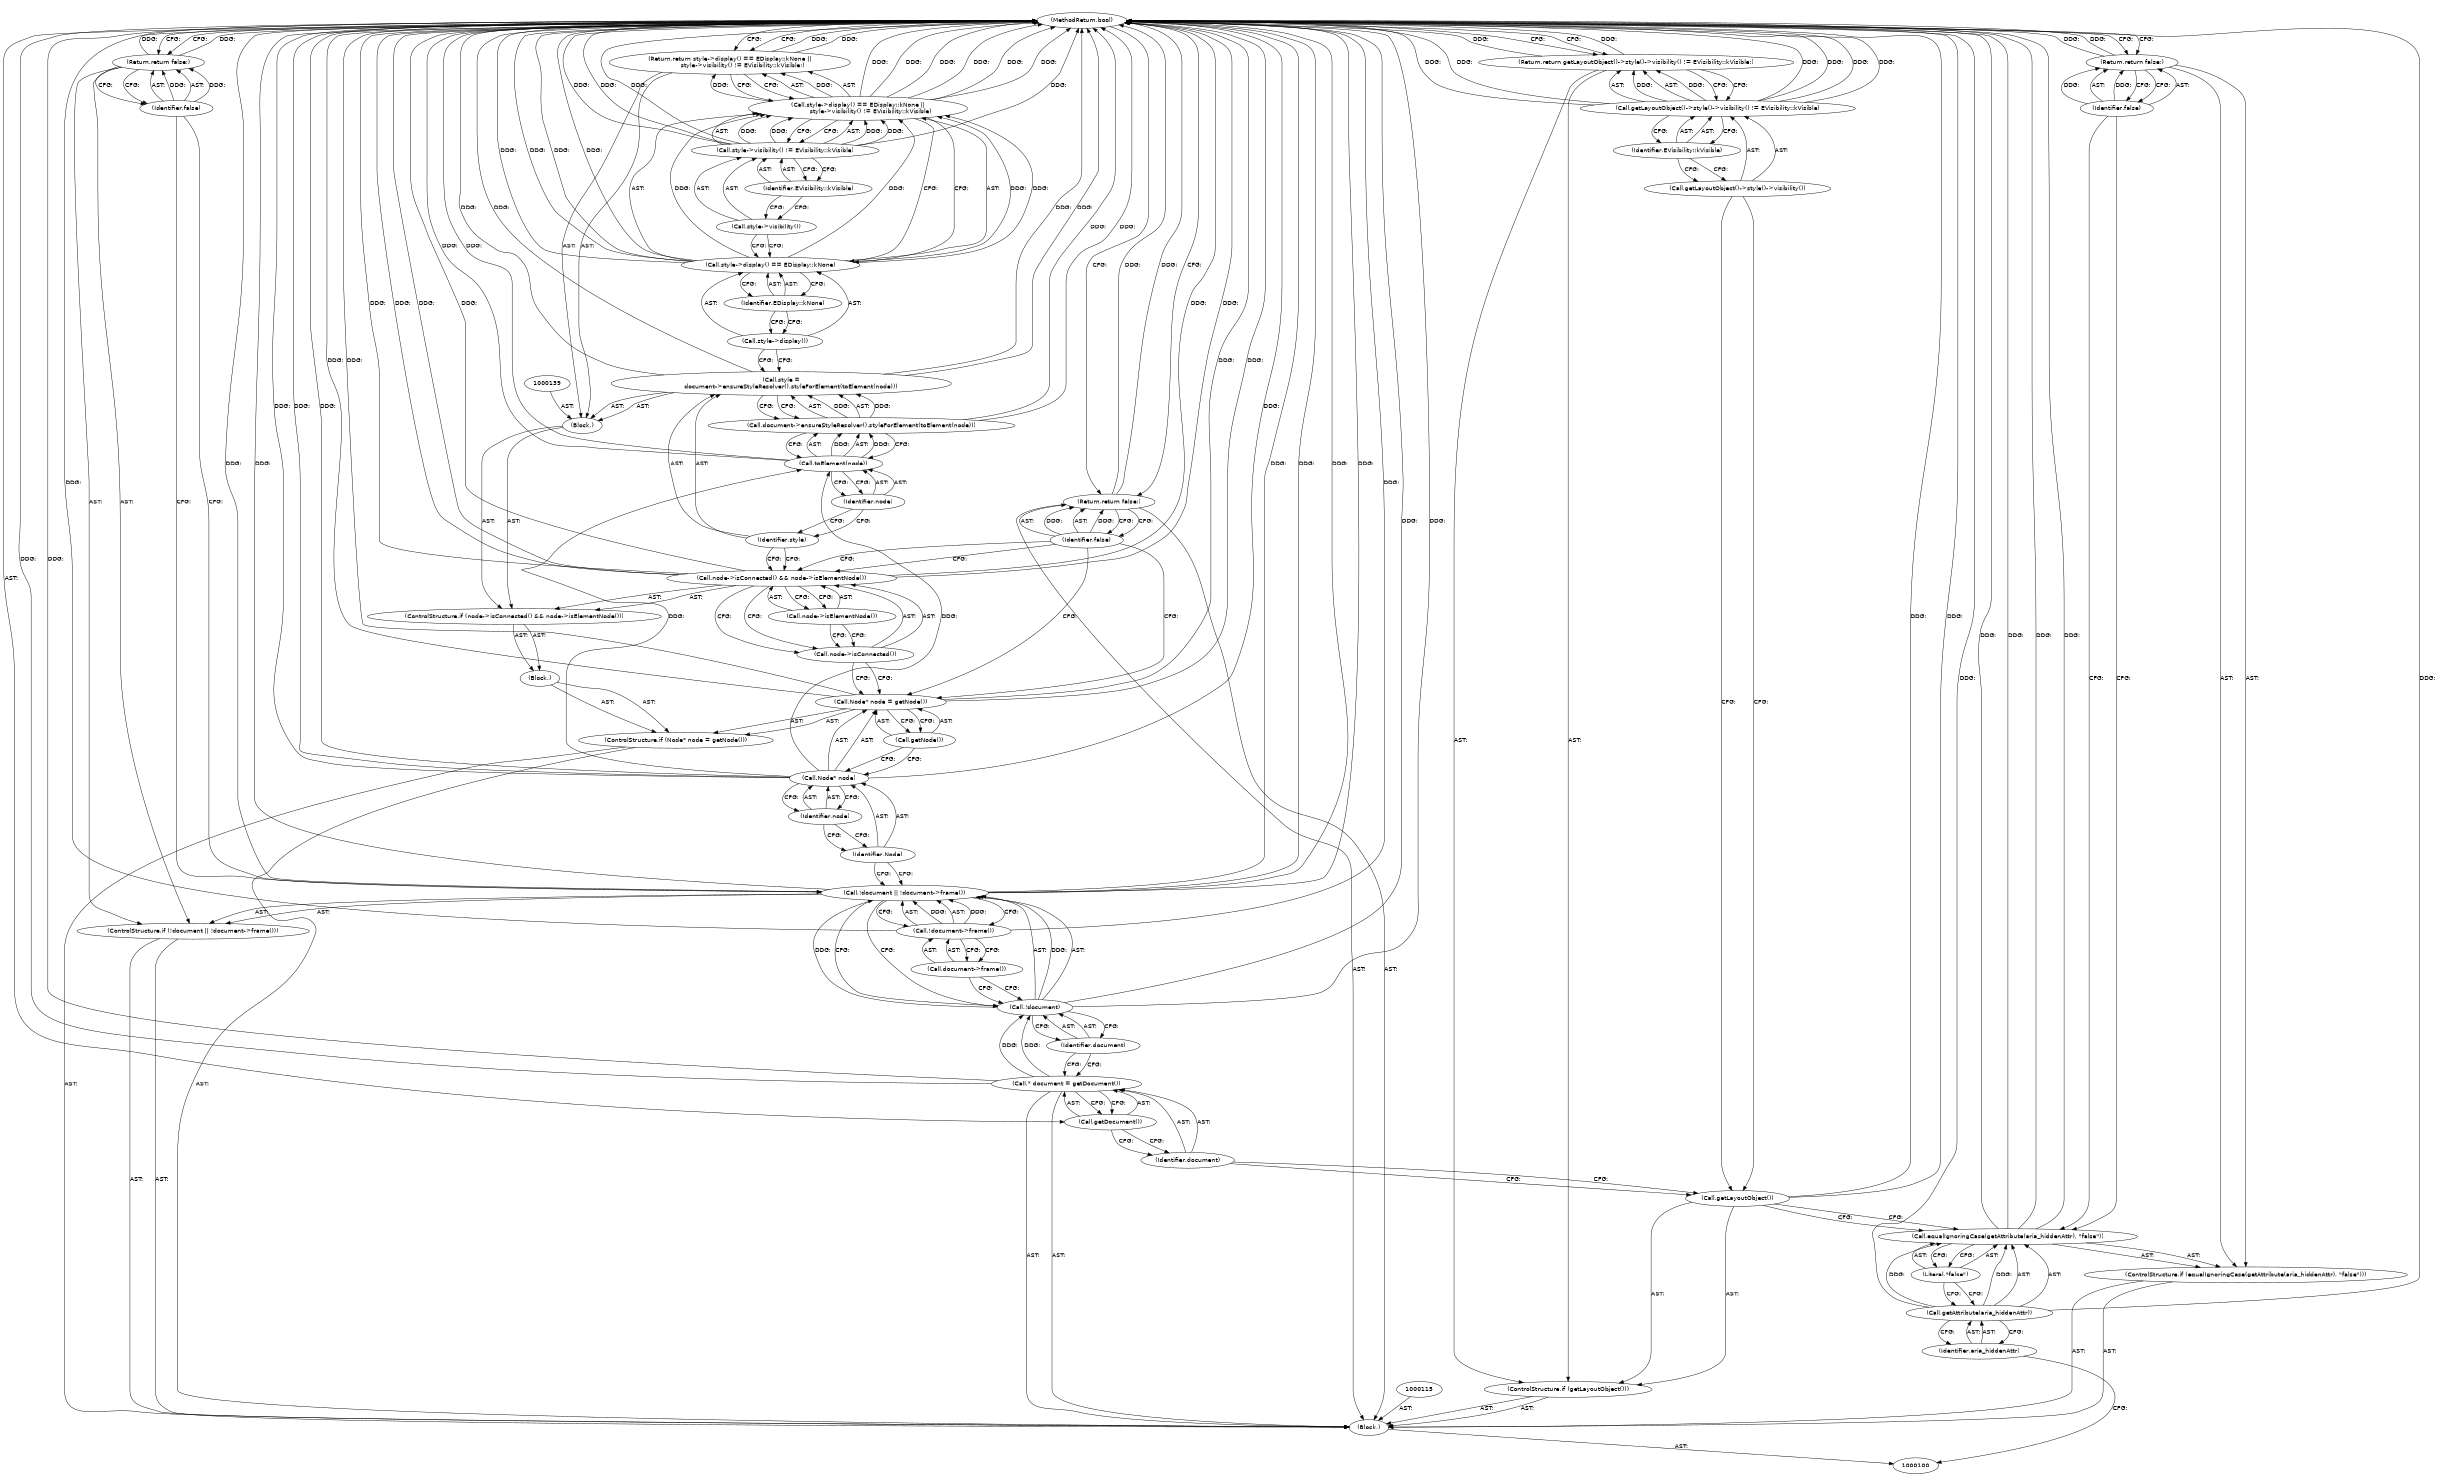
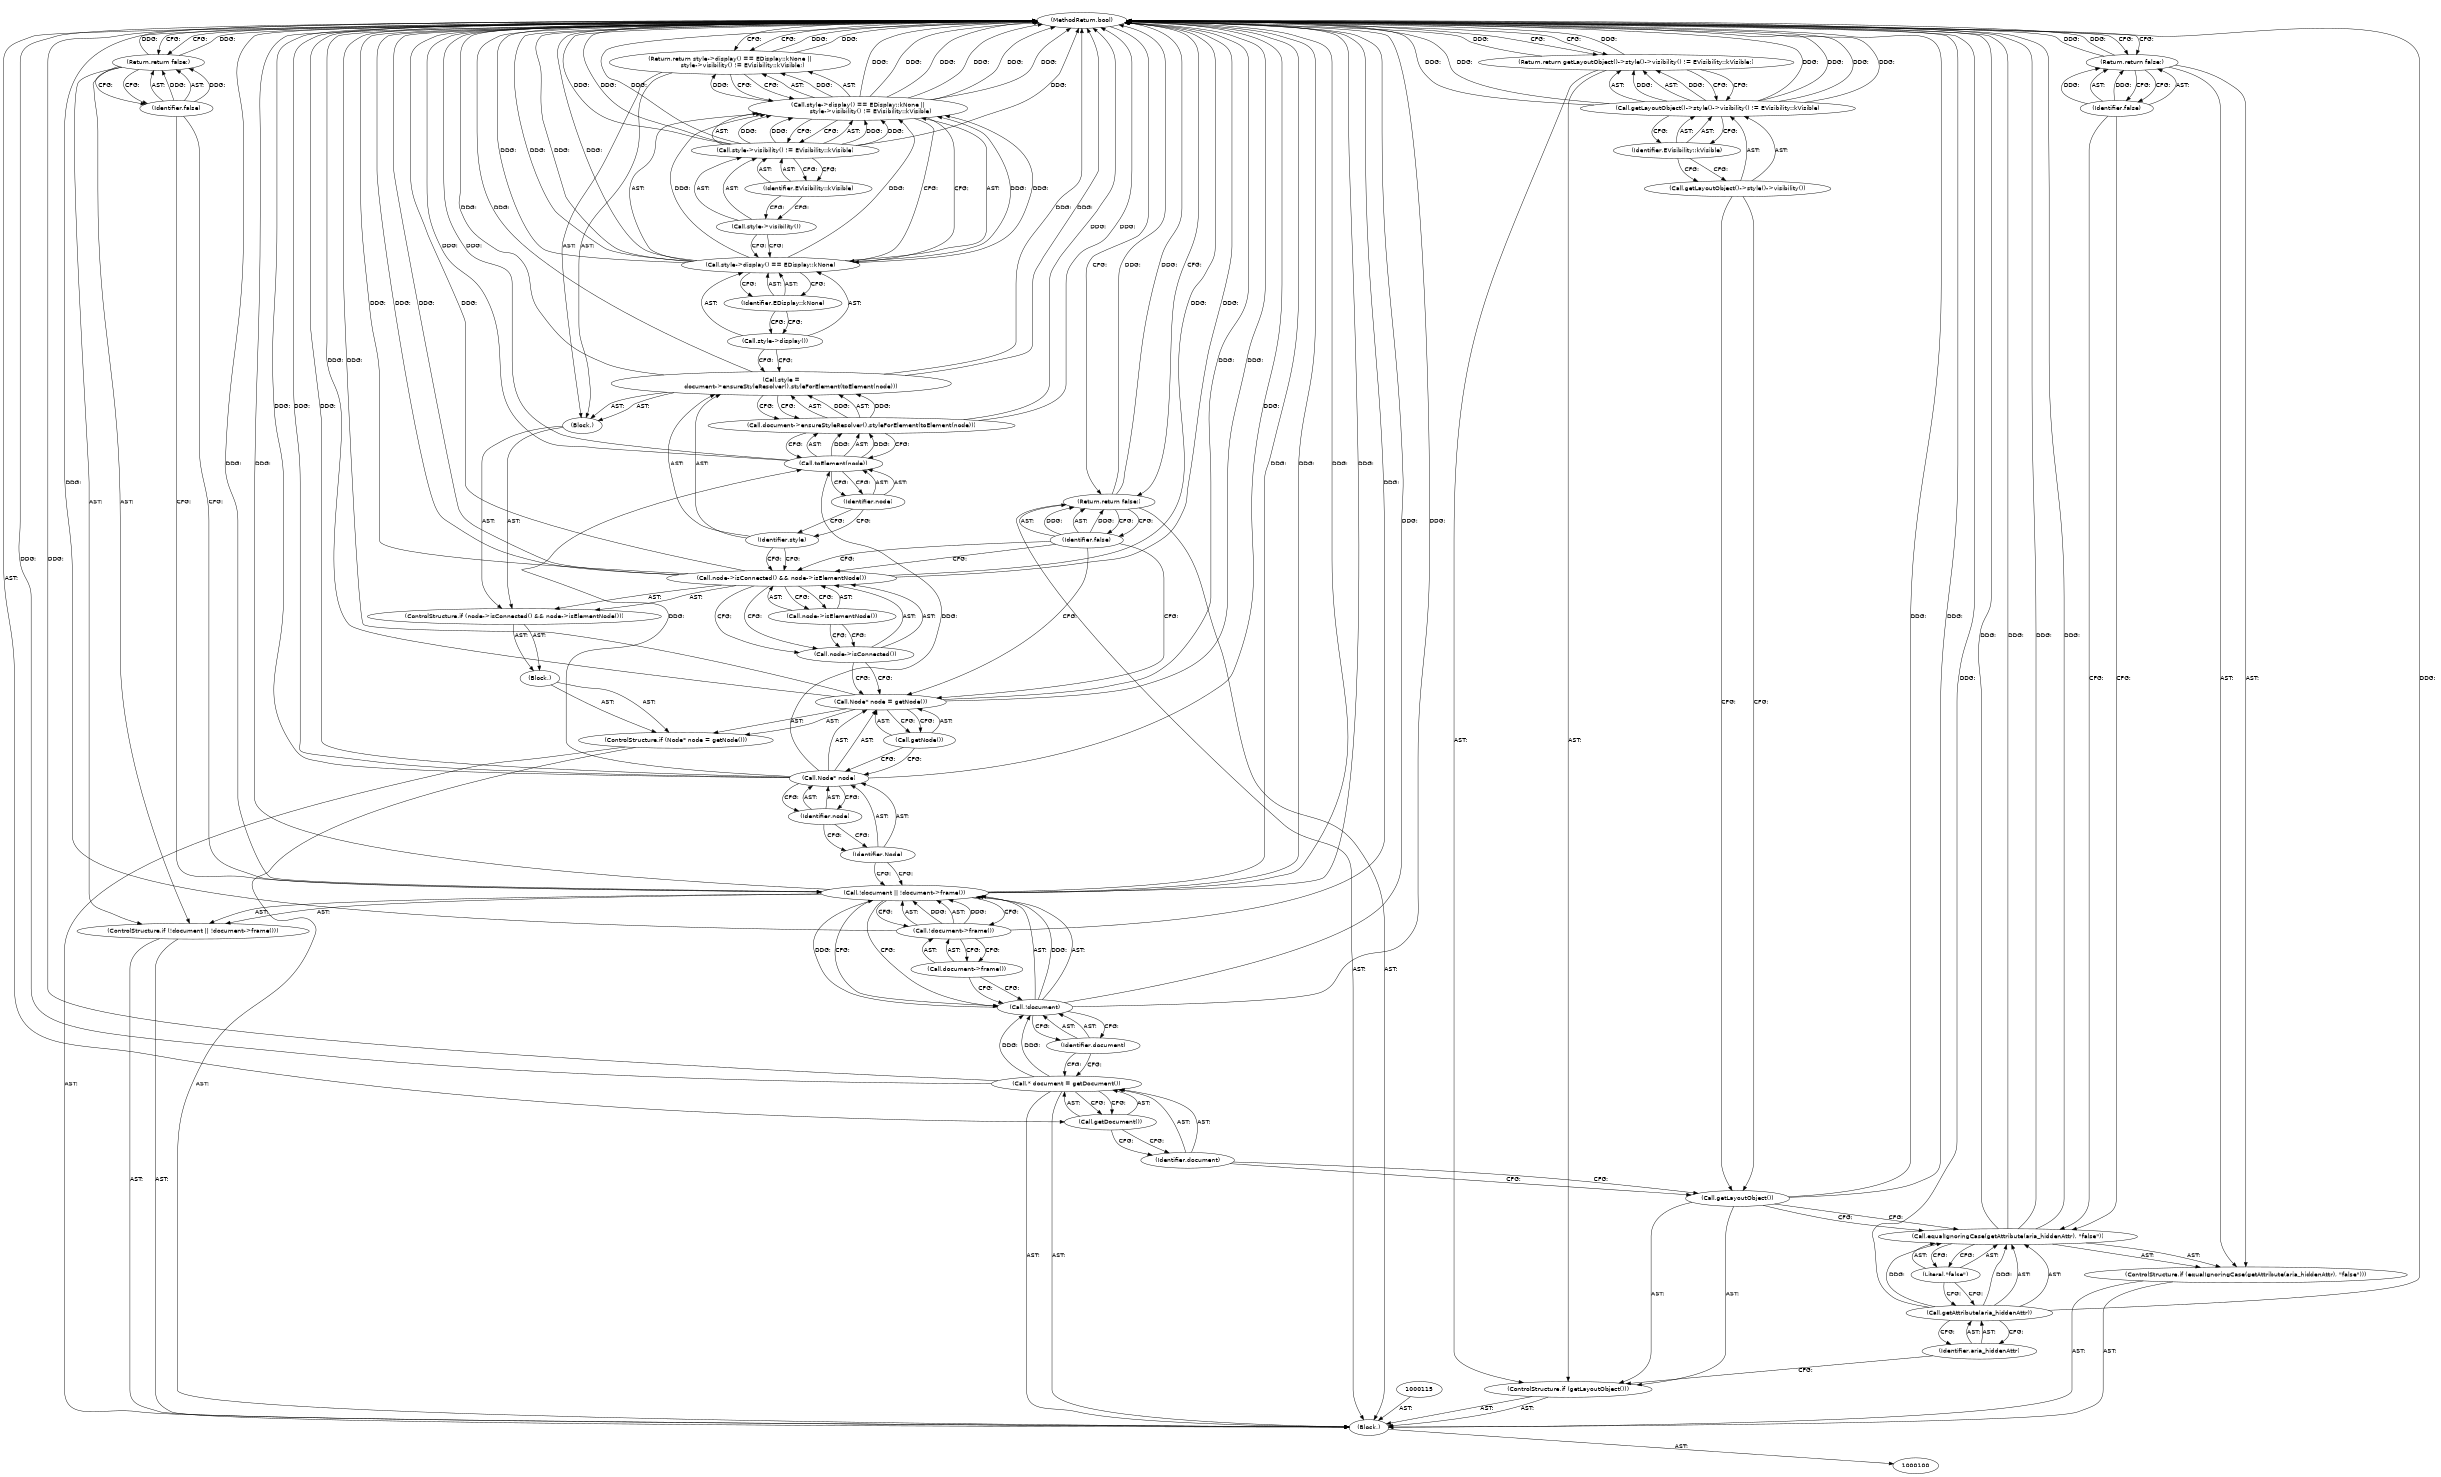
node "1000139": removed
edge "(Identifier,aria_hiddenAttr)" -> "1000100": now "(Identifier,aria_hiddenAttr)" -> "(ControlStructure,if (getLayoutObject()))"
